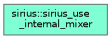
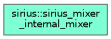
node "sirius::sirius_use _internal_mixer": label "sirius::sirius_use _internal_mixer" -> "sirius::sirius_mixer _internal_mixer"
